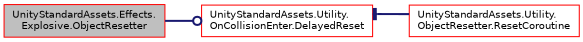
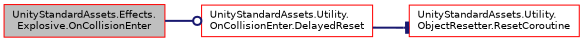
edge "UnityStandardAssets.Utility. ObjectResetter.ResetCoroutine" -> "UnityStandardAssets.Utility. OnCollisionEnter.DelayedReset": reversed
node "UnityStandardAssets.Effects. Explosive.ObjectResetter": label "UnityStandardAssets.Effects. Explosive.ObjectResetter" -> "UnityStandardAssets.Effects. Explosive.OnCollisionEnter"
